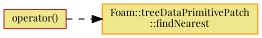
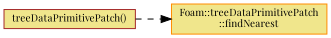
node "operator()": label "operator()" -> "treeDataPrimitivePatch()"
